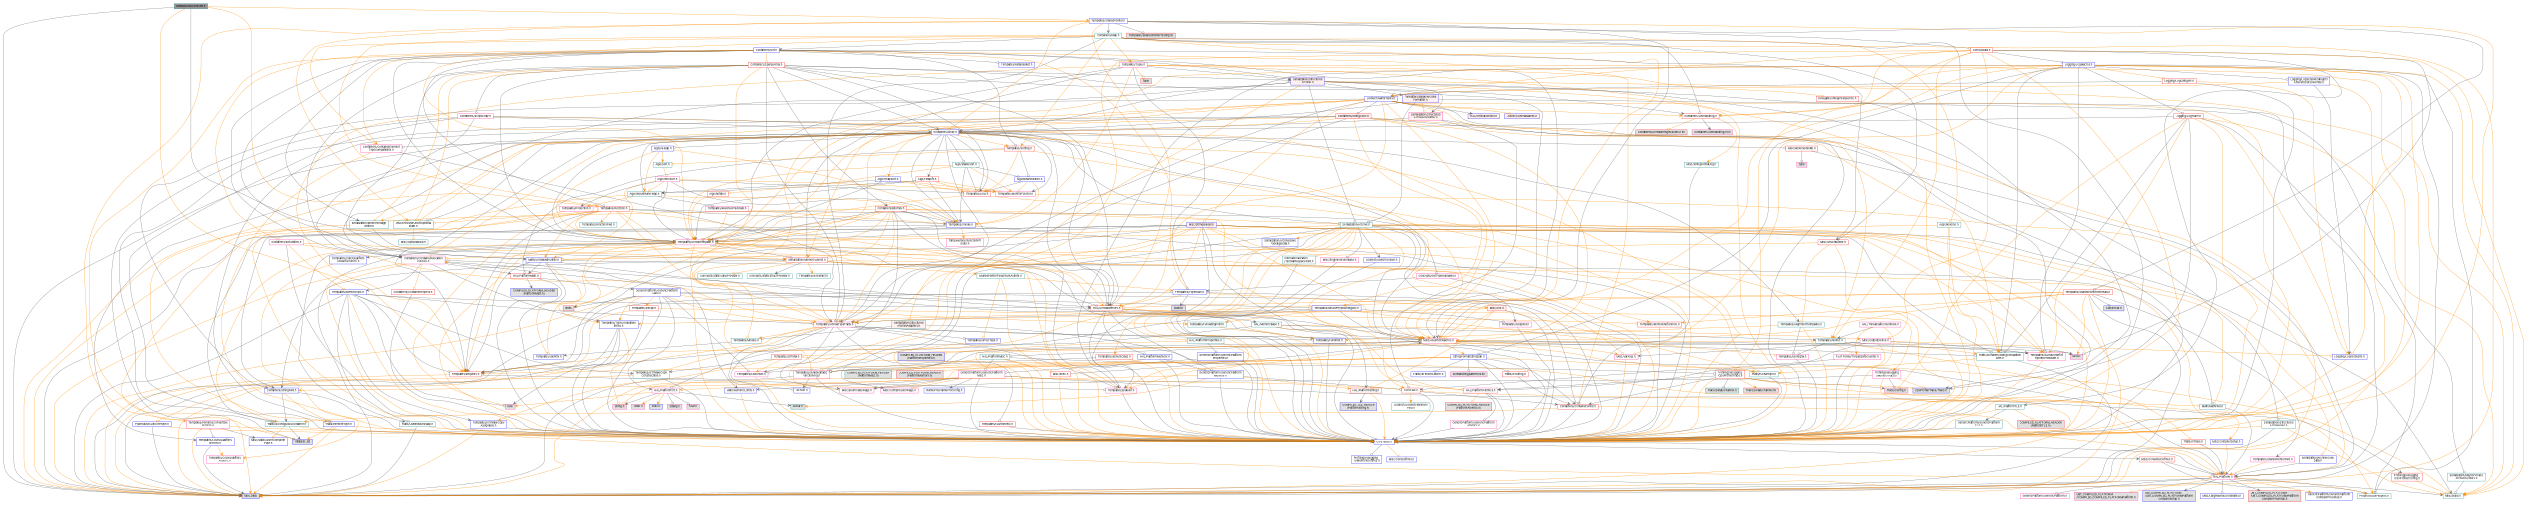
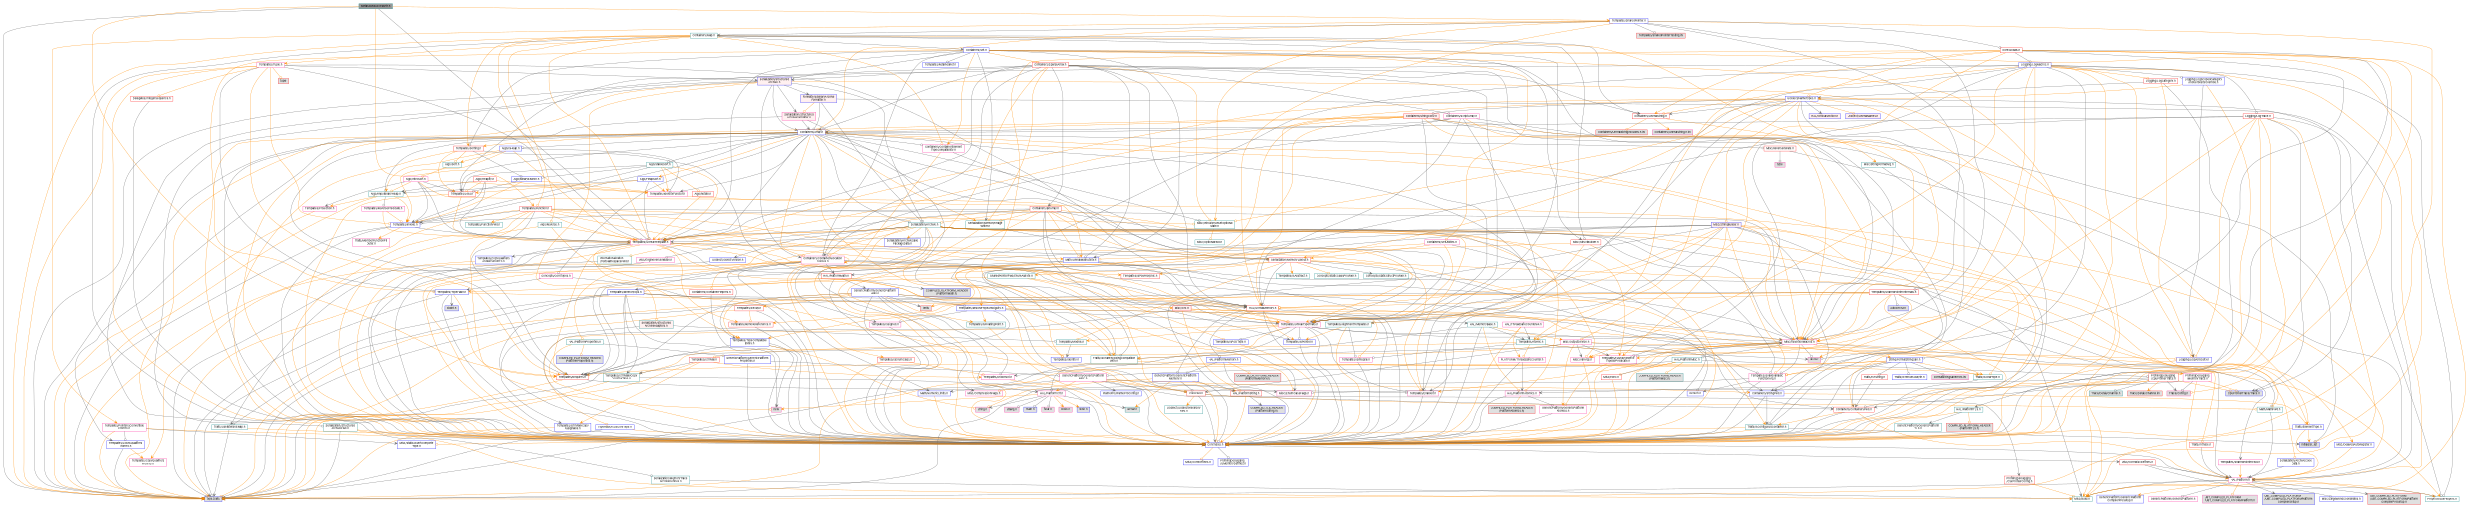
edge "Containers/Set.h" -> "Templates/Function.h": removed
edge "UObject/NameTypes.h" -> "Containers/UnrealString.h": color darkorange -> gray40
edge "Containers/UnrealString.h" -> "Containers/UnrealString.h.inl": color gray40 -> darkorange
edge "Containers/StringConv.h" -> "Traits/ElementType.h": color gray40 -> darkorange
edge "Logging/LogMacros.h" -> "Misc/VarArgs.h": arrowhead odot -> vee
edge "Algo/IsHeap.h" -> "Templates/IdentityFunctor.h": added
edge "Containers/Array.h" -> "Algo/Heapify.h": removed
node "Templates/IsPolymorphic.h": added
node "Concepts/GetTypeHashable.h": label "Concepts/GetTypeHashable.h" -> "Concepts/CoreTypes.h"
edge "Misc/AssertionMacros.h" -> "Templates/IsArrayOrRefOf TypeByPredicate.h": arrowhead vee -> odot
edge "Templates/IsEnumClass.h" -> "Templates/AndOrNot.h": color gray40 -> darkorange
node "math.h": added
node "Templates/IsArithmetic.h": removed
edge "Misc/OutputDevice.h" -> "CoreTypes.h": now "Misc/OutputDevice.h" -> "GenericPlatform/GenericPlatform Atomics.h"
edge "Templates/IsArrayOrRefOf TypeByPredicate.h" -> "CoreTypes.h": now "Templates/IsArrayOrRefOf TypeByPredicate.h" -> "GenericPlatform/GenericPlatform Atomics.h"
node "Misc/CompilerSetup.h": label "Misc/CompilerSetup.h" -> "Misc/DelayedAutoRegister.h"
edge "Misc/StringBuilder.h" -> "type_traits": removed
node "UBT_COMPILED_PLATFORM /COMPILED_COMPILED_PLATFORMPlatform.h": label "UBT_COMPILED_PLATFORM /COMPILED_COMPILED_PLATFORMPlatform.h" -> "UBT_COMPILED_PLATFORM /UBT_COMPILED_PLATFORMPlatform.h"
